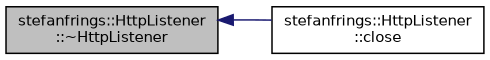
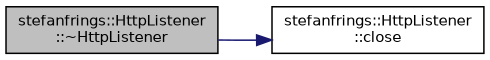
edge "stefanfrings::HttpListener ::close" -> "stefanfrings::HttpListener ::~HttpListener": reversed
